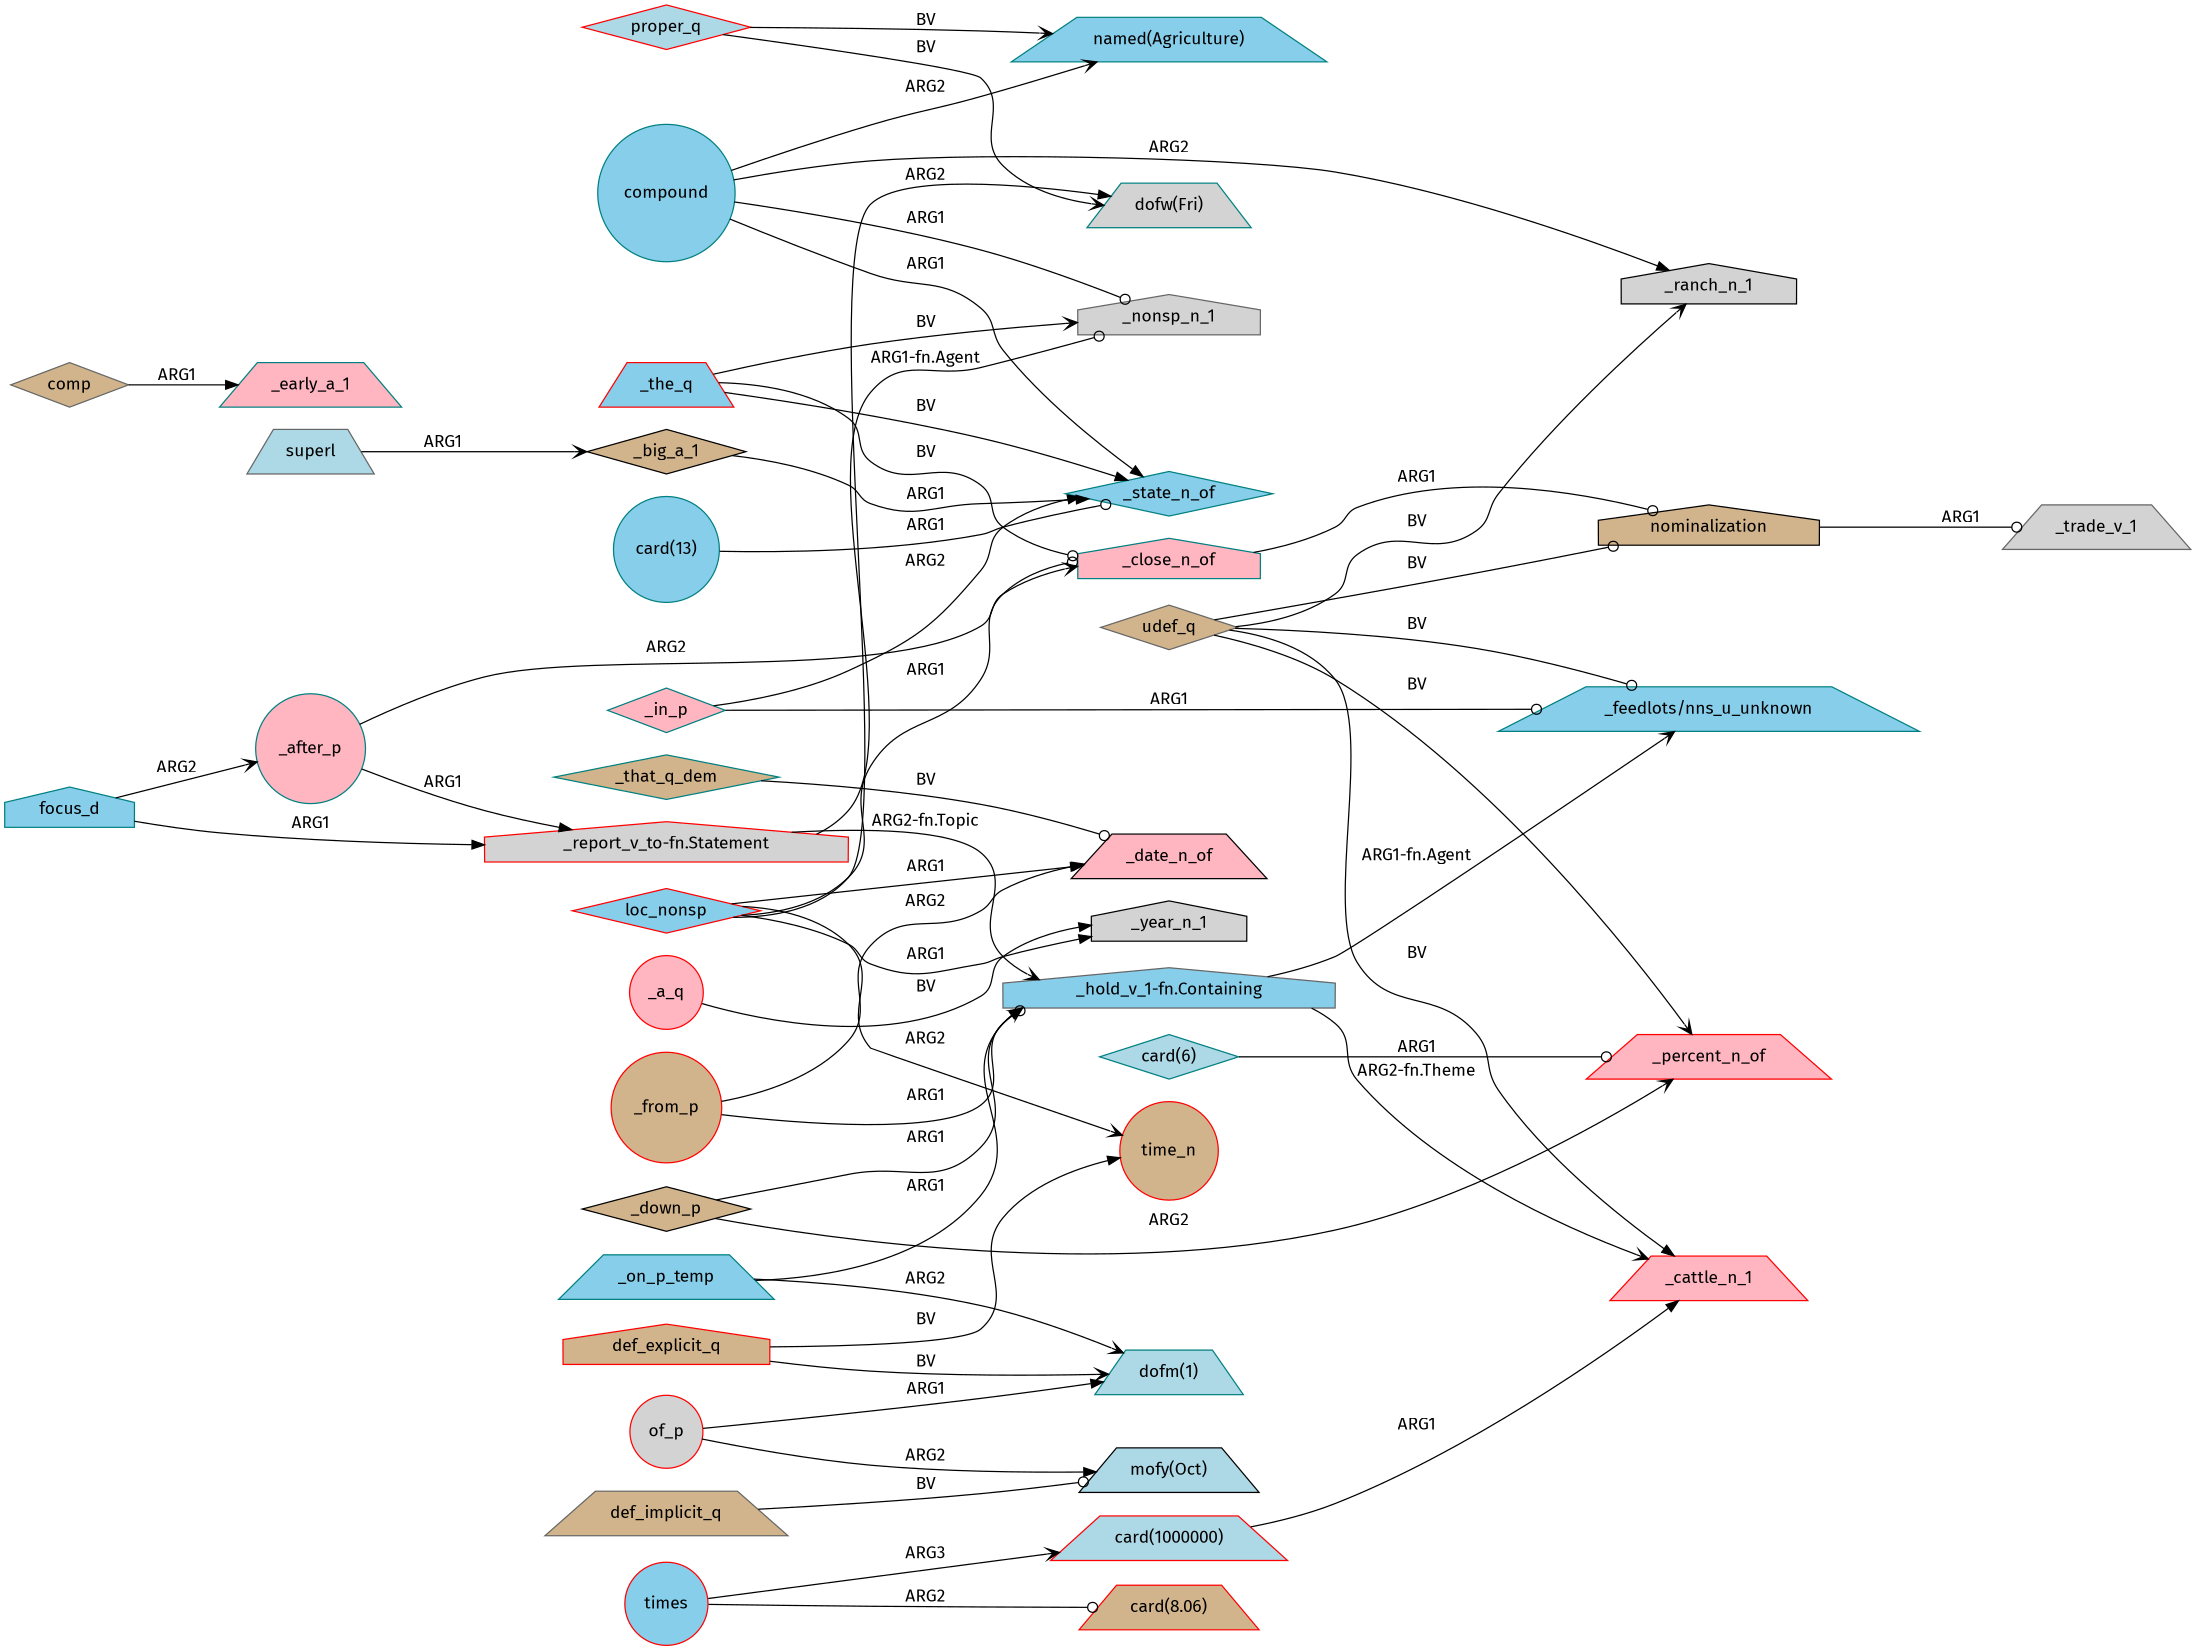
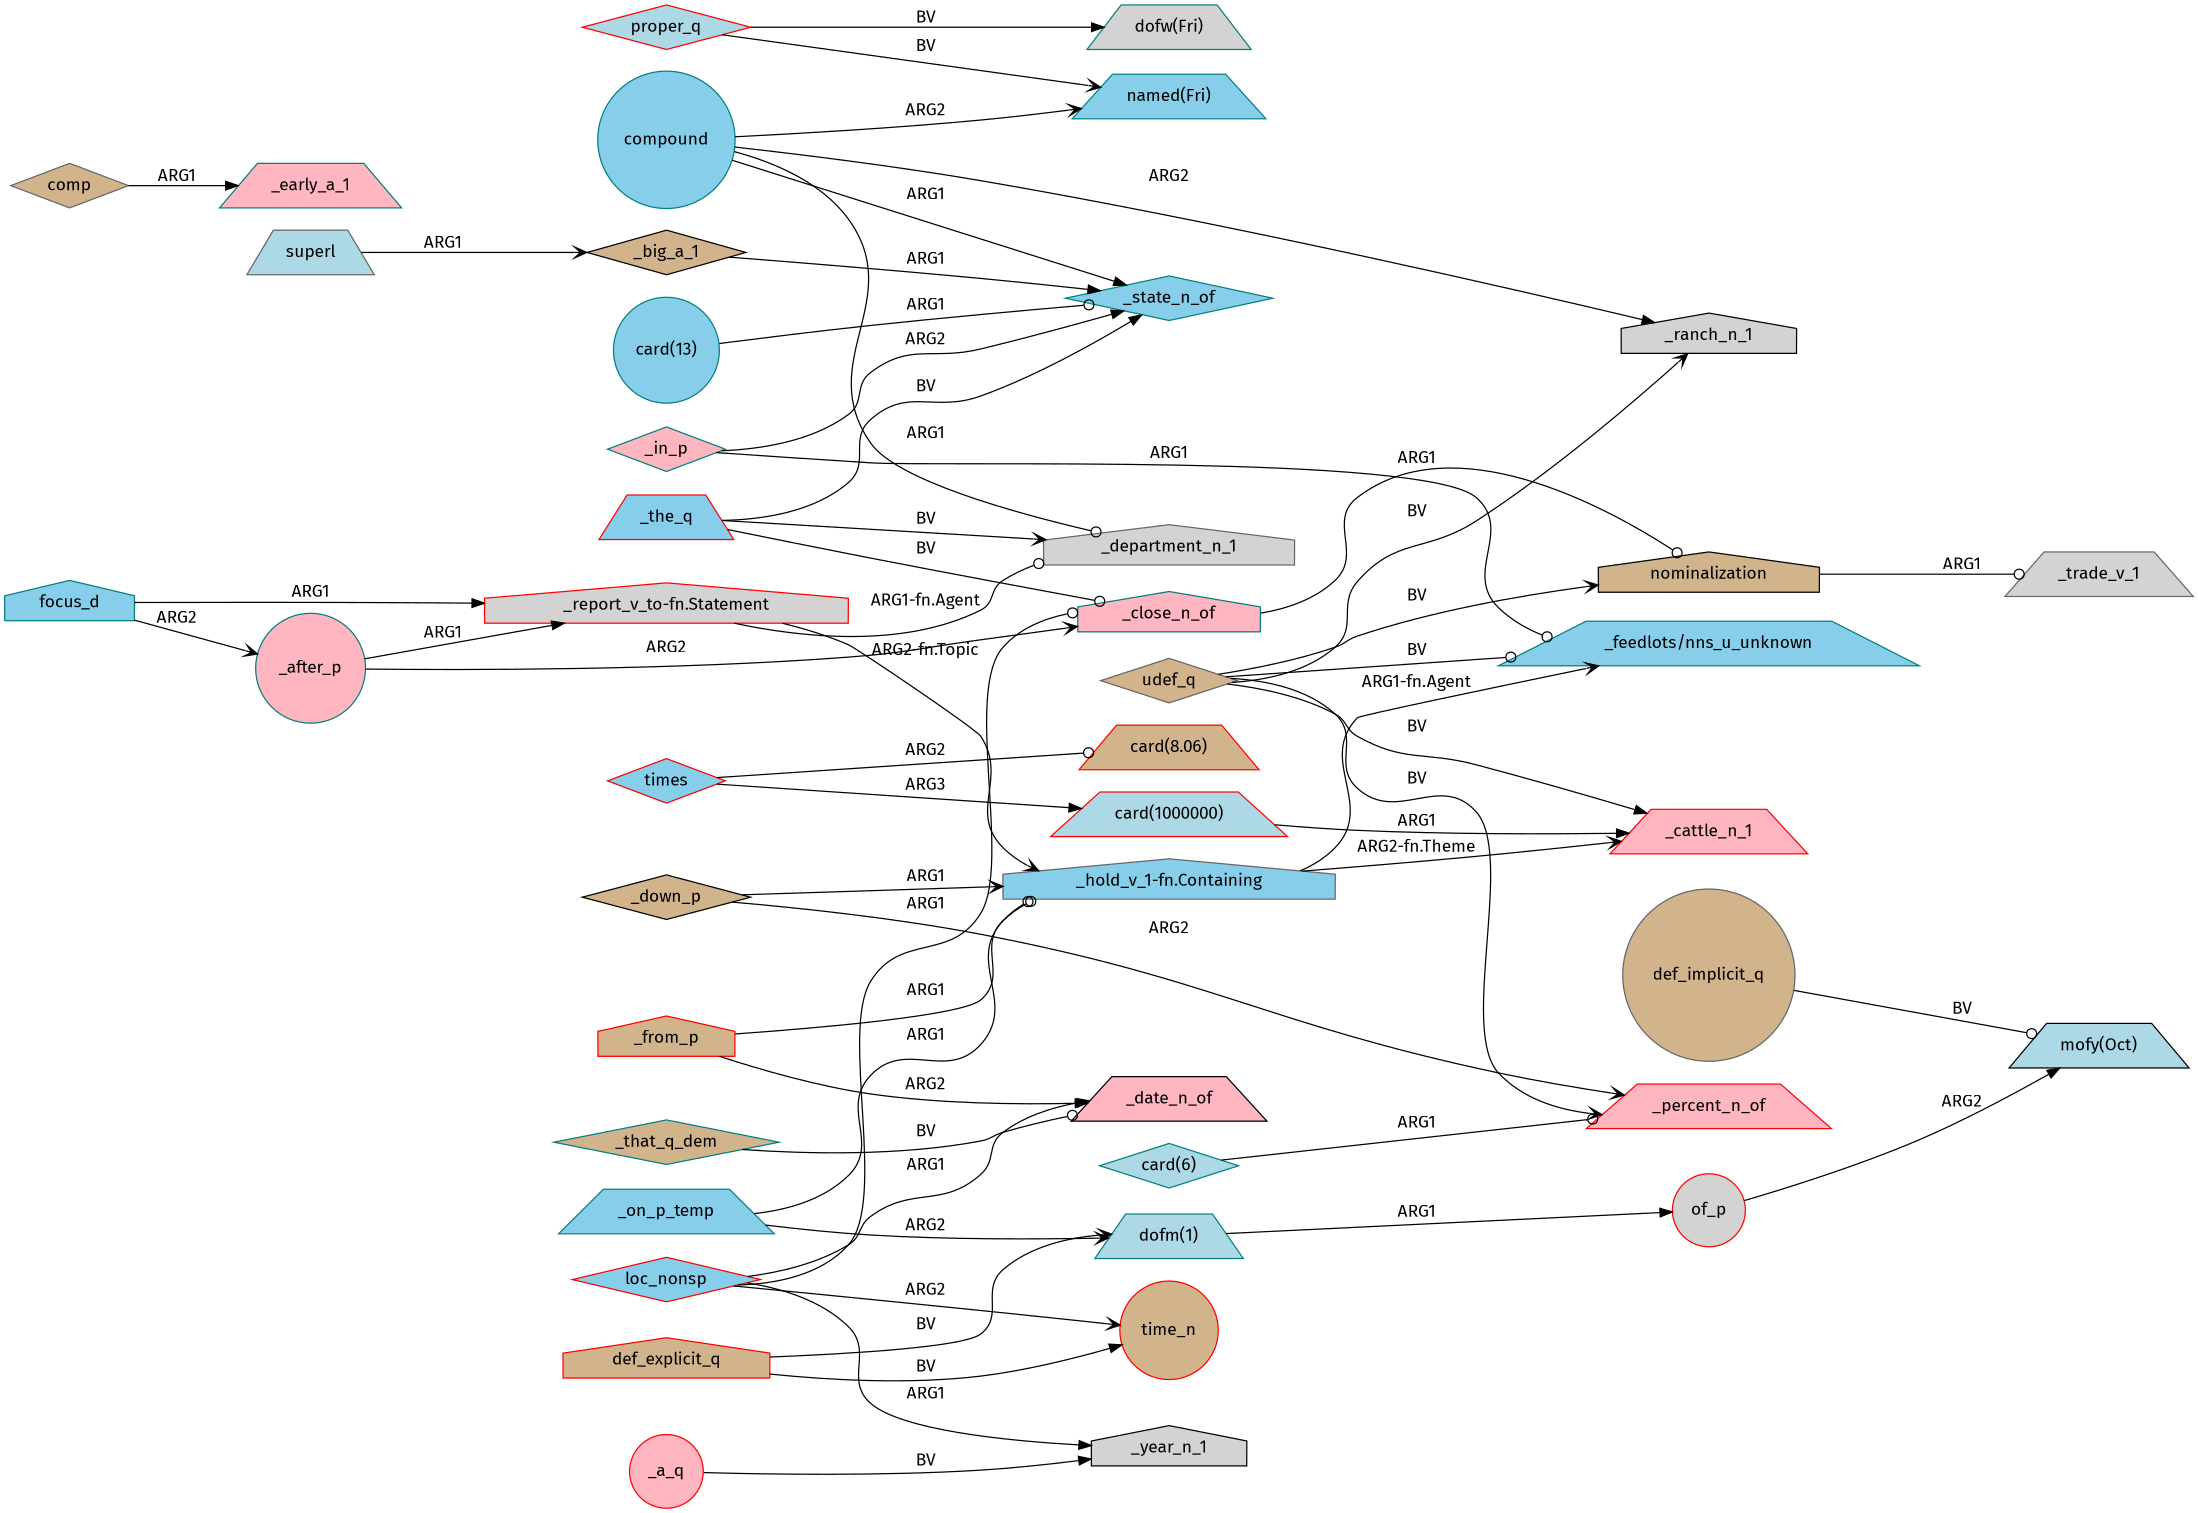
node "named(Agriculture)": label "named(Agriculture)" -> "named(Fri)"
edge "proper_q" -> "dofw(Fri)": arrowhead vee -> normal
node "_nonsp_n_1": label "_nonsp_n_1" -> "_department_n_1"
edge "loc_nonsp" -> "dofw(Fri)": removed, label "ARG2"
edge "udef_q" -> "nominalization": arrowhead odot -> vee
node "_from_p": shape circle -> house
edge "_on_p_temp" -> "_hold_v_1-fn.Containing": arrowhead normal -> odot
edge "of_p" -> "dofm(1)": reversed
node "def_implicit_q": shape trapezium -> circle
edge "times" -> "card(1000000)": arrowhead vee -> normal
node "times": shape circle -> diamond
